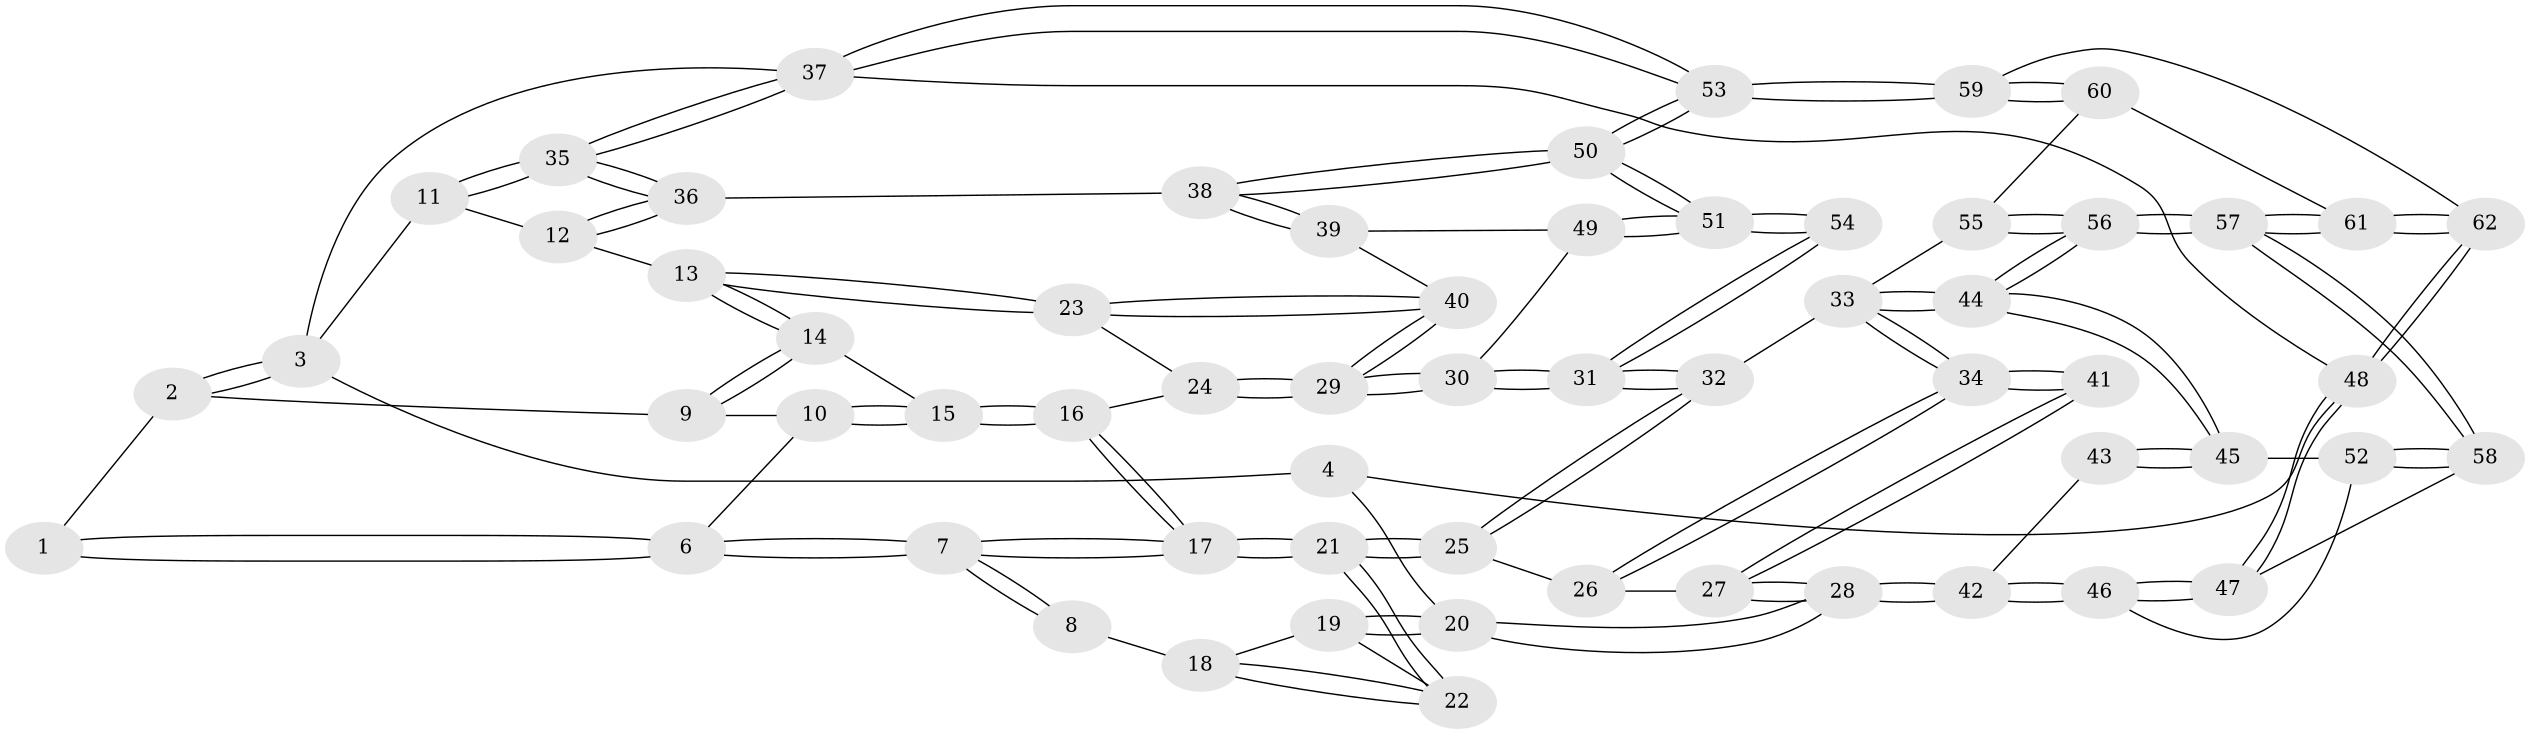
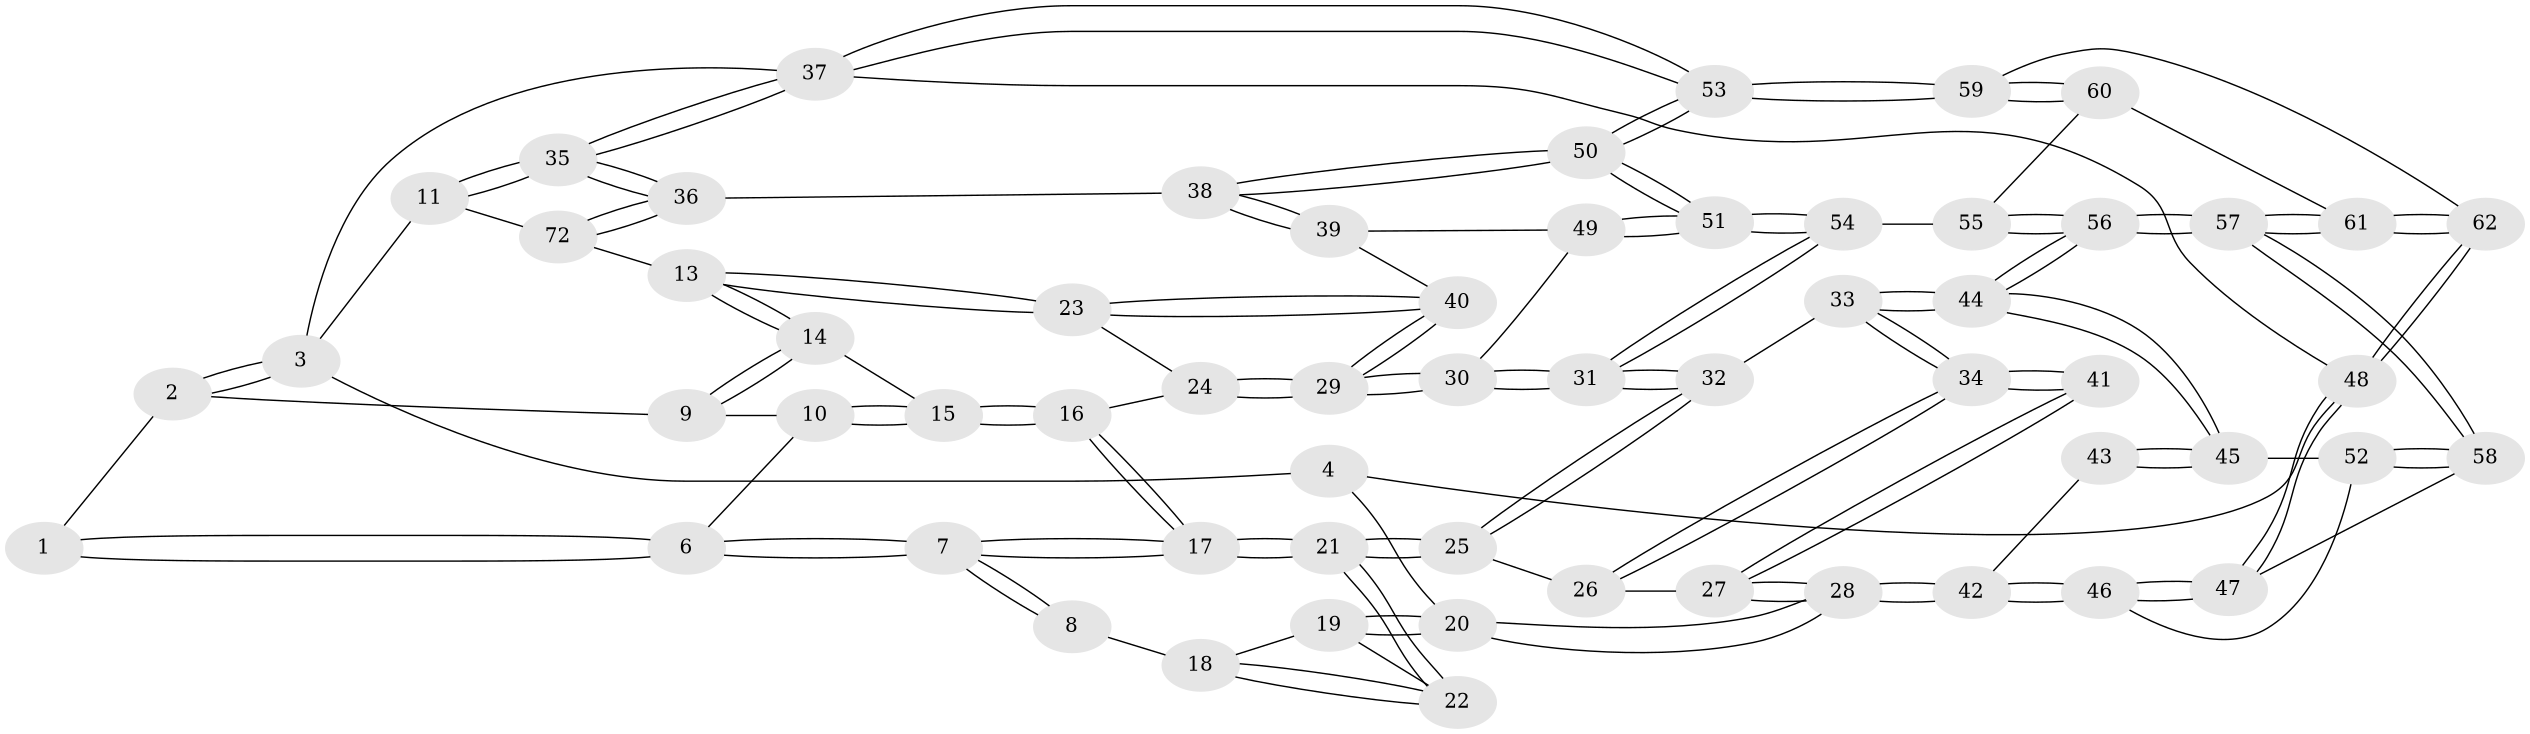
node "12": label "12" -> "72"
edge "55" -- "33": now "55" -- "54"
